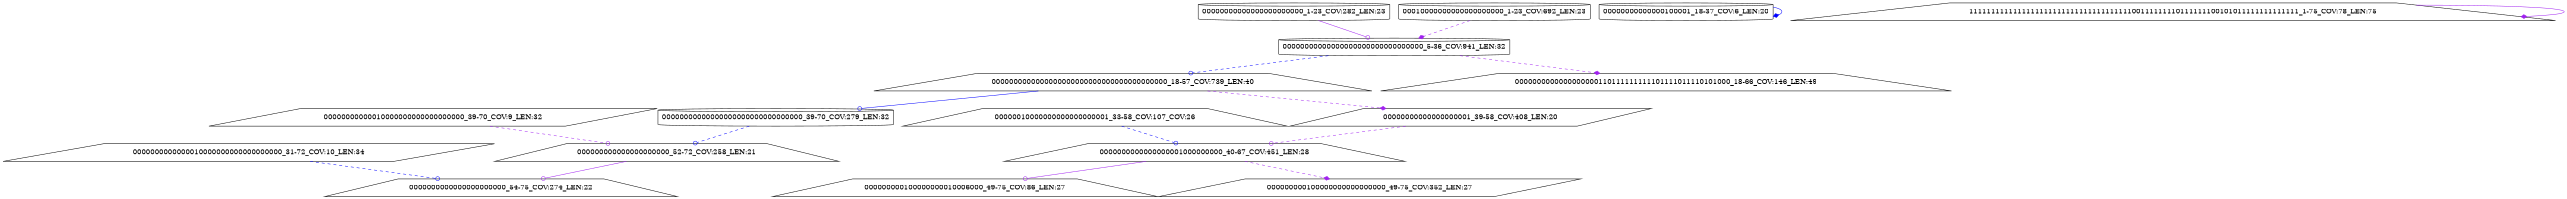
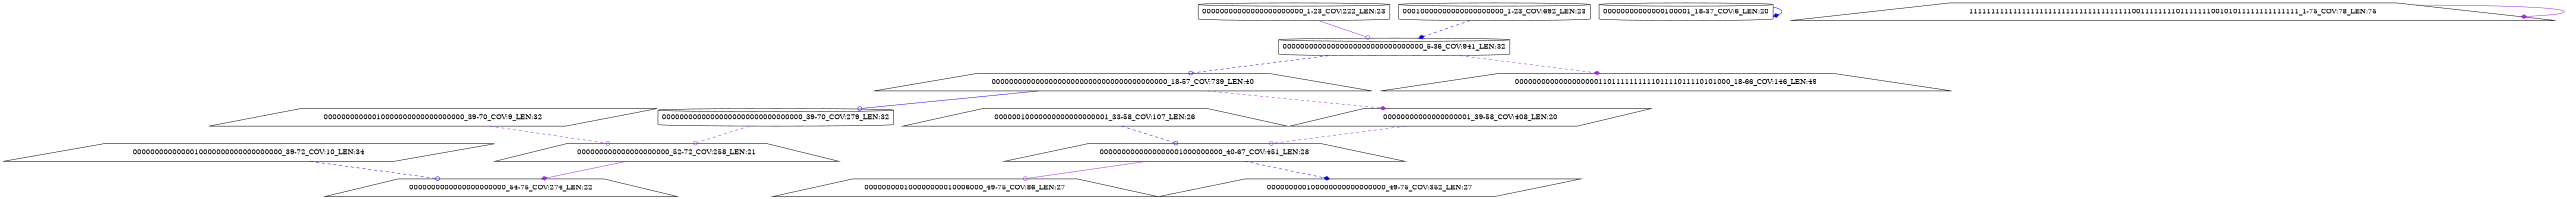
node "00000000000000000000000_1-23_COV:282_LEN:23": label "00000000000000000000000_1-23_COV:282_LEN:23" -> "00000000000000000000000_1-23_COV:222_LEN:23"
edge "00010000000000000000000_1-23_COV:692_LEN:23" -> "00000000000000000000000000000000_5-36_COV:941_LEN:32": color purple -> blue
node "00000010000000000000000001_33-58_COV:107_COV:26": label "00000010000000000000000001_33-58_COV:107_COV:26" -> "00000010000000000000000001_33-58_COV:107_LEN:26"
edge "00000000000000000000000000000000_39-70_COV:279_LEN:32" -> "000000000000000000000_52-72_COV:258_LEN:21": color blue -> purple
node "0000000000000010000000000000000000_31-72_COV:10_LEN:34": label "0000000000000010000000000000000000_31-72_COV:10_LEN:34" -> "0000000000000010000000000000000000_39-72_COV:10_LEN:34"
edge "000000000000000000000_52-72_COV:258_LEN:21" -> "0000000000000000000000_54-75_COV:274_LEN:22": arrowhead odot -> diamond
edge "0000000000000000001000000000_40-67_COV:451_LEN:28" -> "000000000100000000000000000_49-75_COV:352_LEN:27": color purple -> blue
